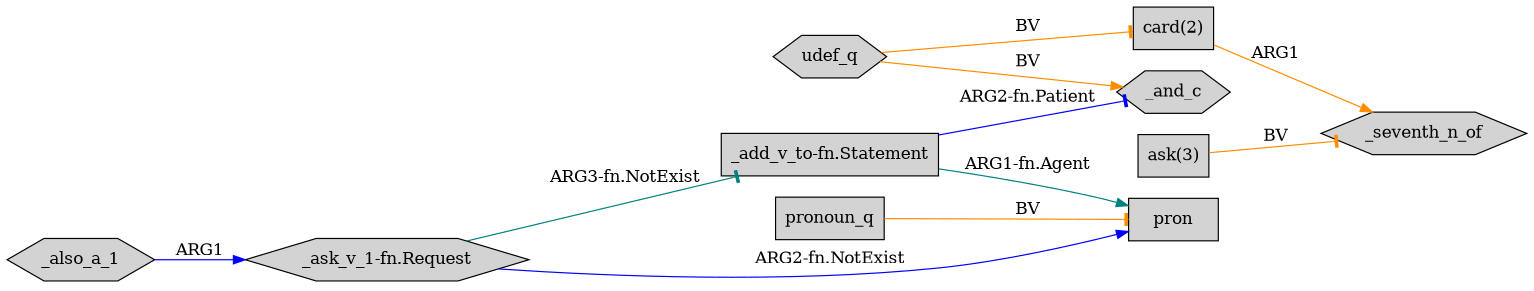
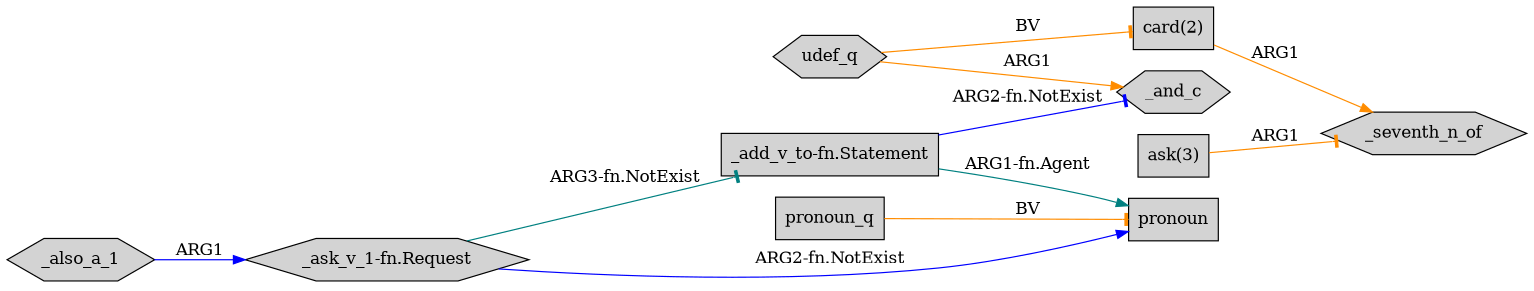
edge "udef_q" -> "_and_c": label "BV" -> "ARG1"
edge "_add_v_to-fn.Statement" -> "_and_c": label "ARG2-fn.Patient" -> "ARG2-fn.NotExist"
edge "ask(3)" -> "_seventh_n_of": label "BV" -> "ARG1"
node "pron": label "pron" -> "pronoun"
